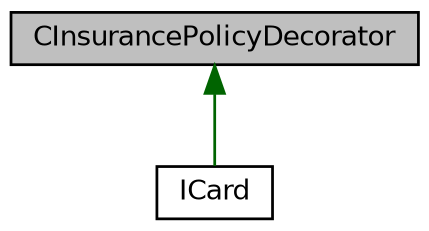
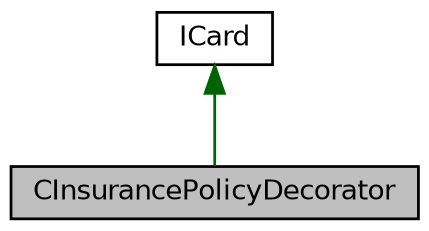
edge "ICard" -> "CInsurancePolicyDecorator": reversed
